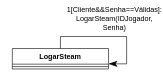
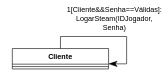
node "LogarSteam": label "LogarSteam" -> "Cliente"
